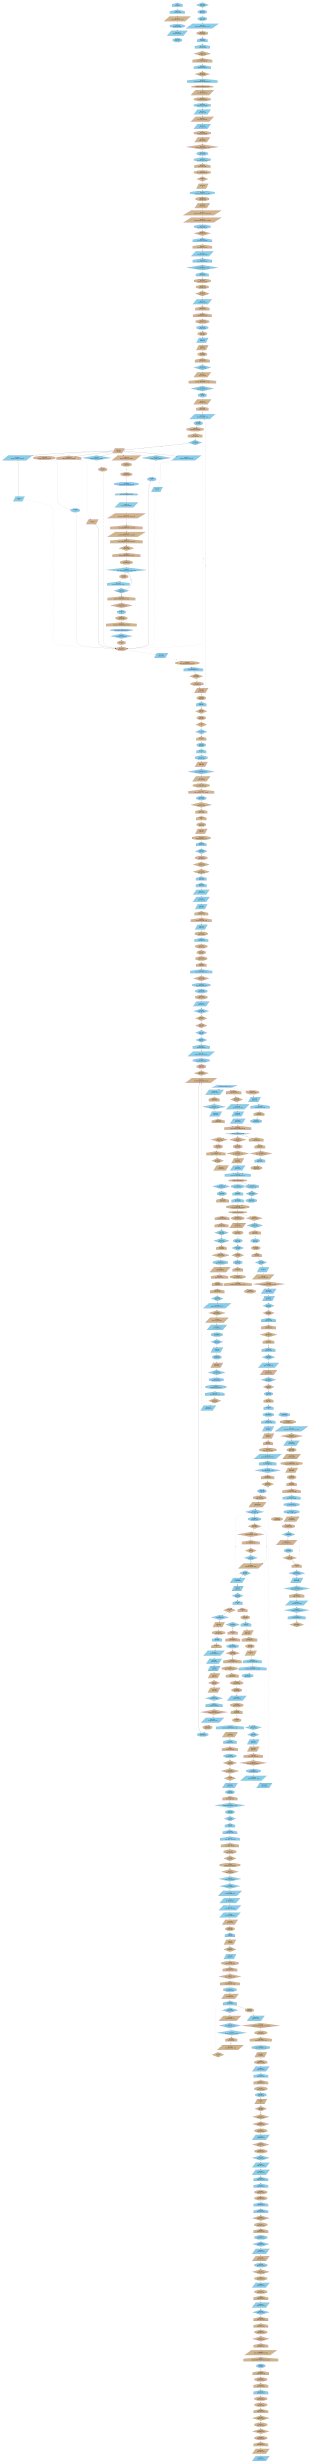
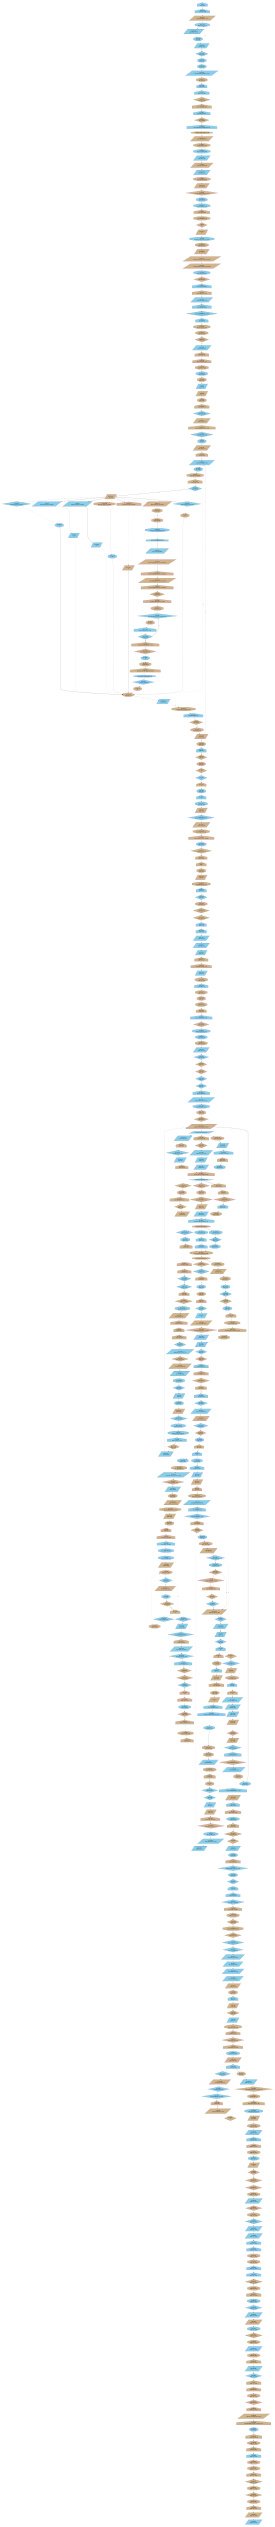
node "0x13142e69 jne 0x13142e64": added
node "0x13142682 movl -8(%ebp), %eax": added
node "0x1314191c testl %eax, %eax": added
node "0x13141aa0 je 0x13141ad9": shape diamond -> house
node "0x131427d2 movl %edx, -320(%ebp)": shape house -> diamond
